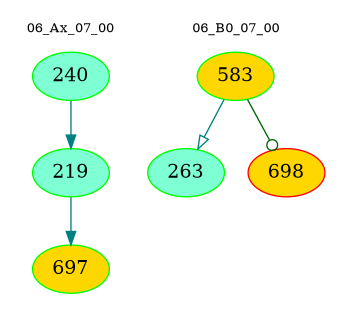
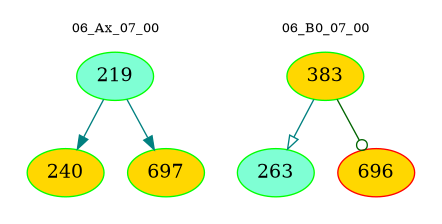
node "240": fillcolor aquamarine -> gold
node "583": label "583" -> "383"
edge "240" -> "219": reversed
node "698": label "698" -> "696"
